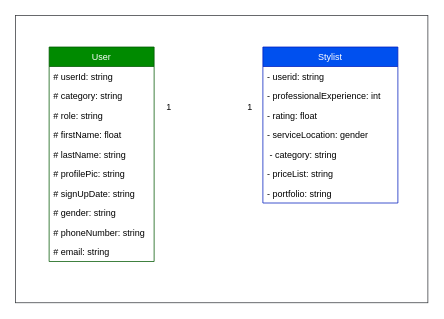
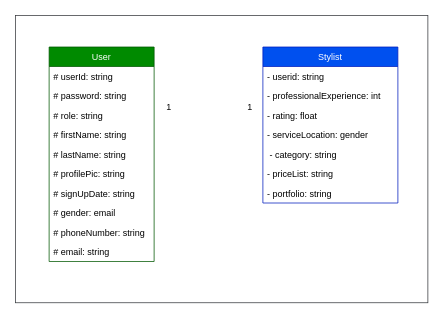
node "# category: string": label "# category: string" -> "# password: string"
node "# firstName: float": label "# firstName: float" -> "# firstName: string"
node "# gender: string": label "# gender: string" -> "# gender: email"
